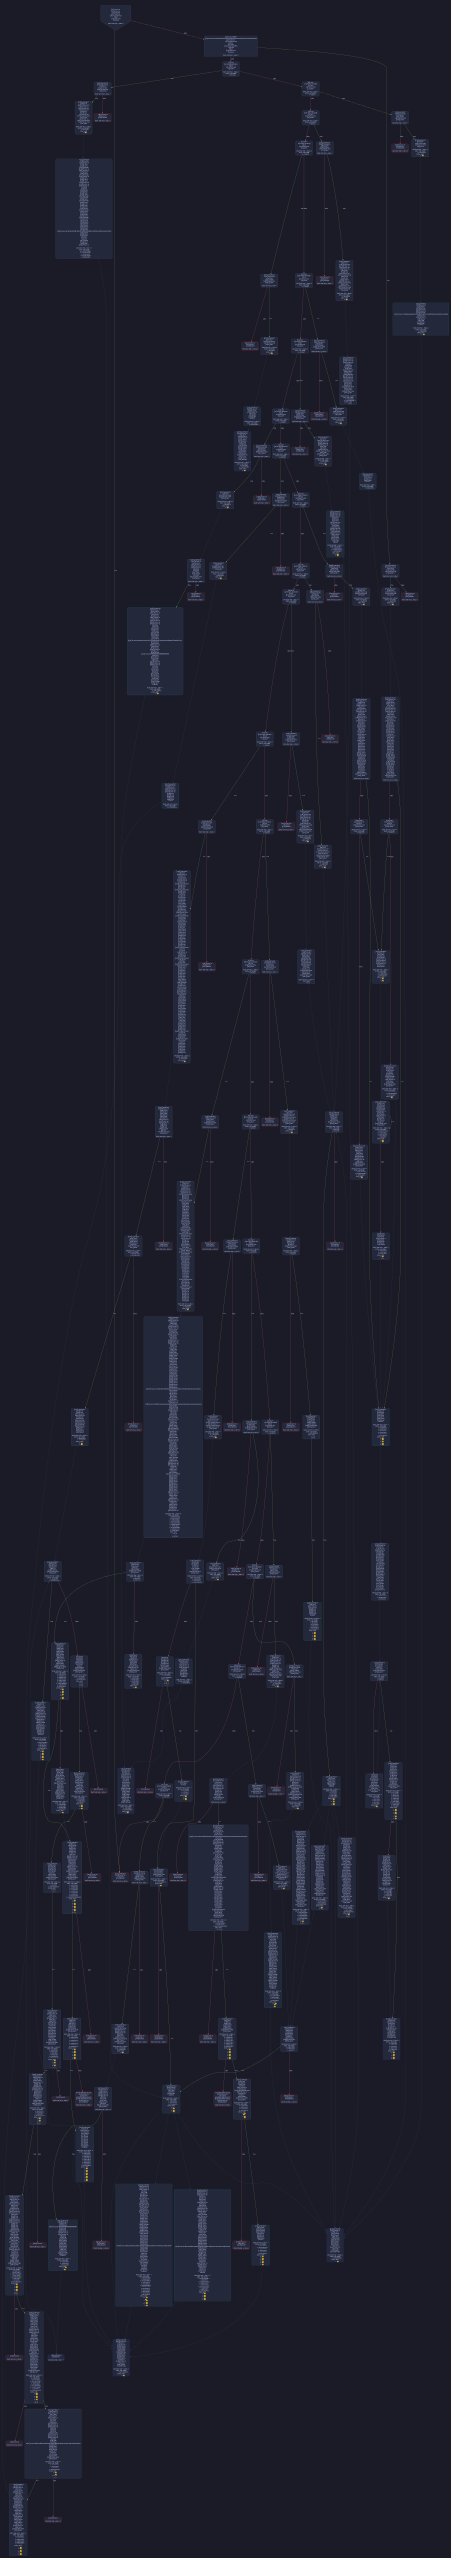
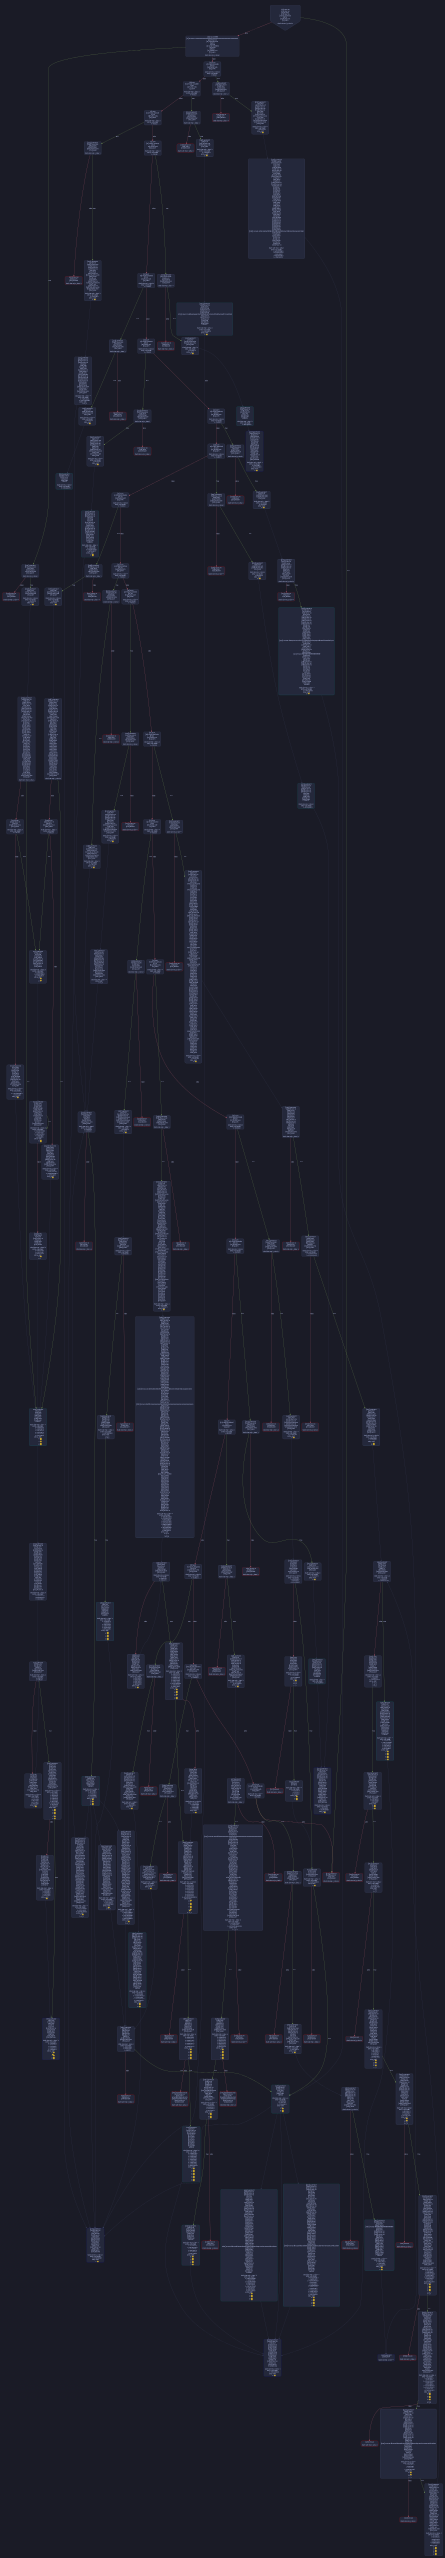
node "[0941] INVALID Stack size req: 0, sizeΔ: 0": removed
node "[0964] INVALID Stack size req: 0, sizeΔ: 0": added
node "[0980] INVALID Stack size req: 0, sizeΔ: 0": removed
